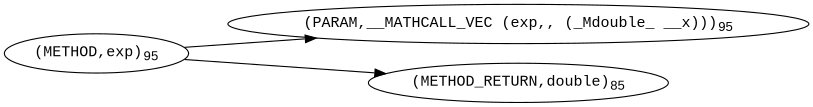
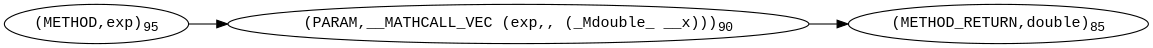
node "(PARAM,__MATHCALL_VEC (exp,, (_Mdouble_ __x)))": text "95" -> "90"
edge "(METHOD,exp)" -> "(METHOD_RETURN,double)": now "(PARAM,__MATHCALL_VEC (exp,, (_Mdouble_ __x)))" -> "(METHOD_RETURN,double)"
